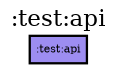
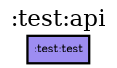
node ":test:api": label ":test:api" -> ":test:test"
